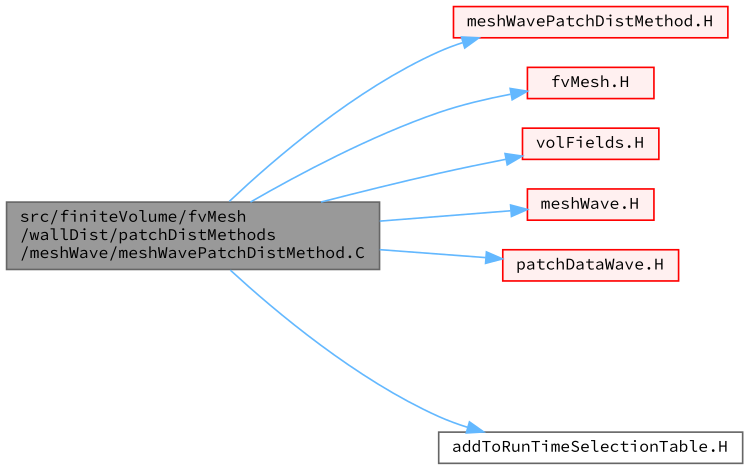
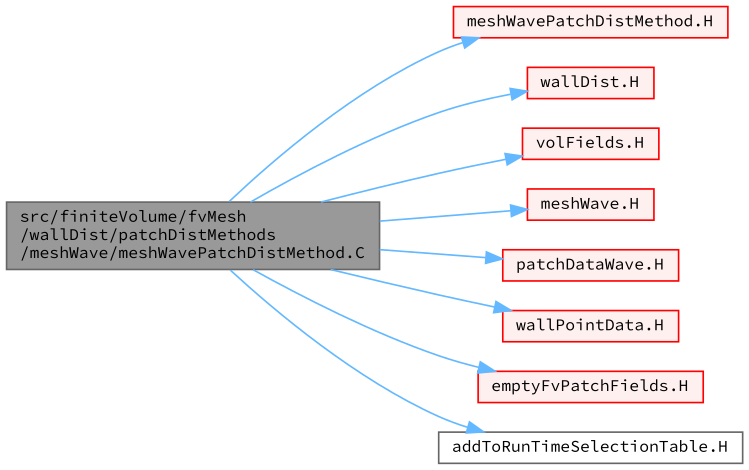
node "fvMesh.H": label "fvMesh.H" -> "wallDist.H"
node "wallPointData.H": added
node "emptyFvPatchFields.H": added
